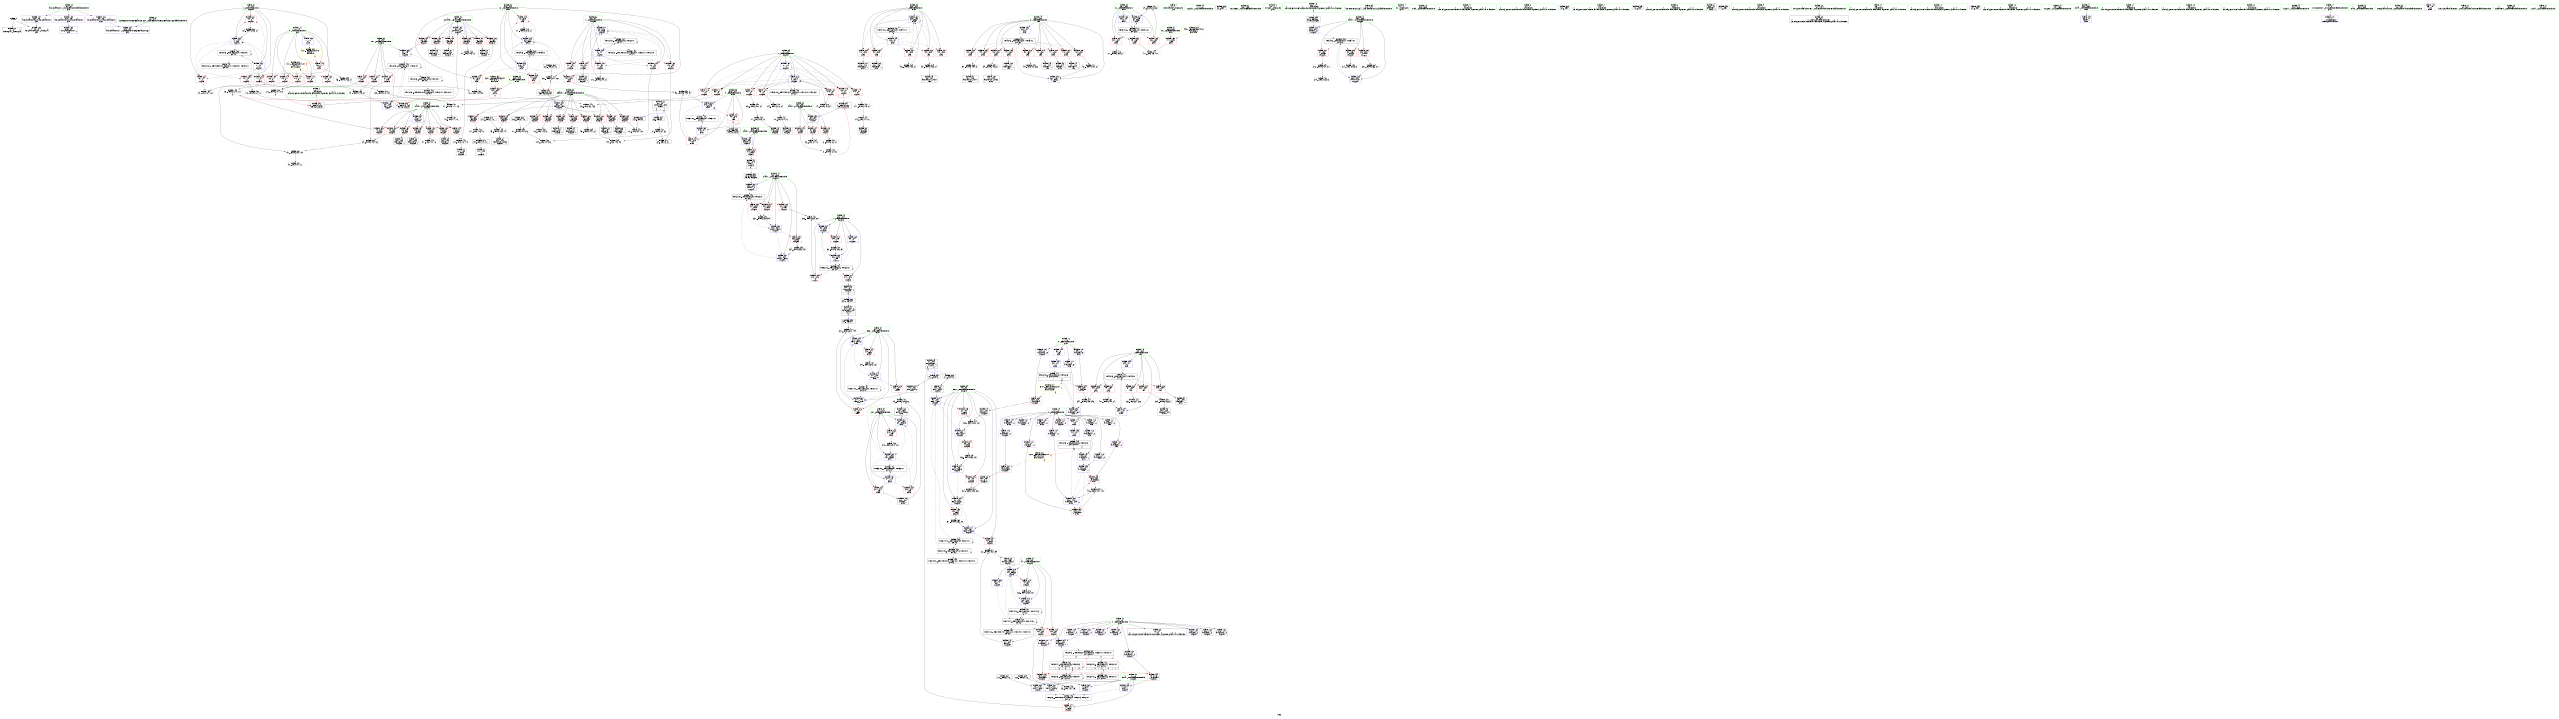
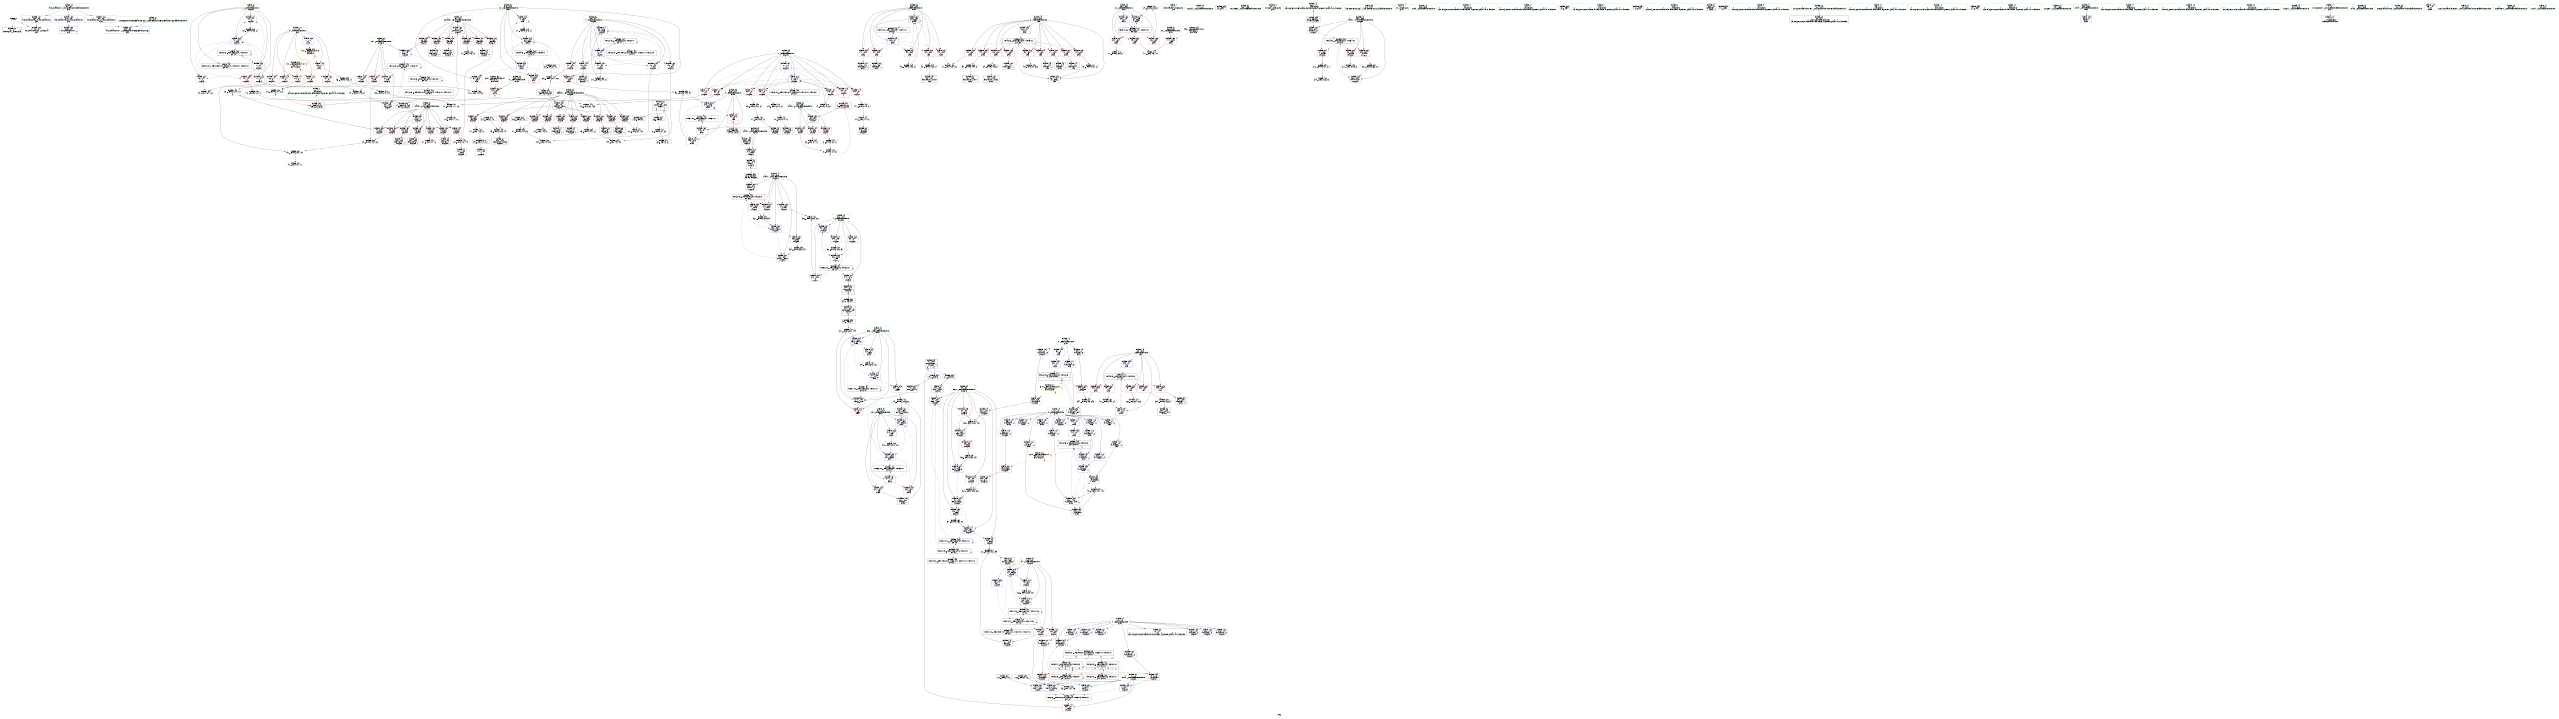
edge "NodeID: 37" -> "NodeID: 186": now "NodeID: 37" -> "NodeID: 497"
node "NodeID: 428": added
node "NodeID: 132": removed
edge "NodeID: 486" -> "NodeID: 279": now "NodeID: 466" -> "NodeID: 279"
